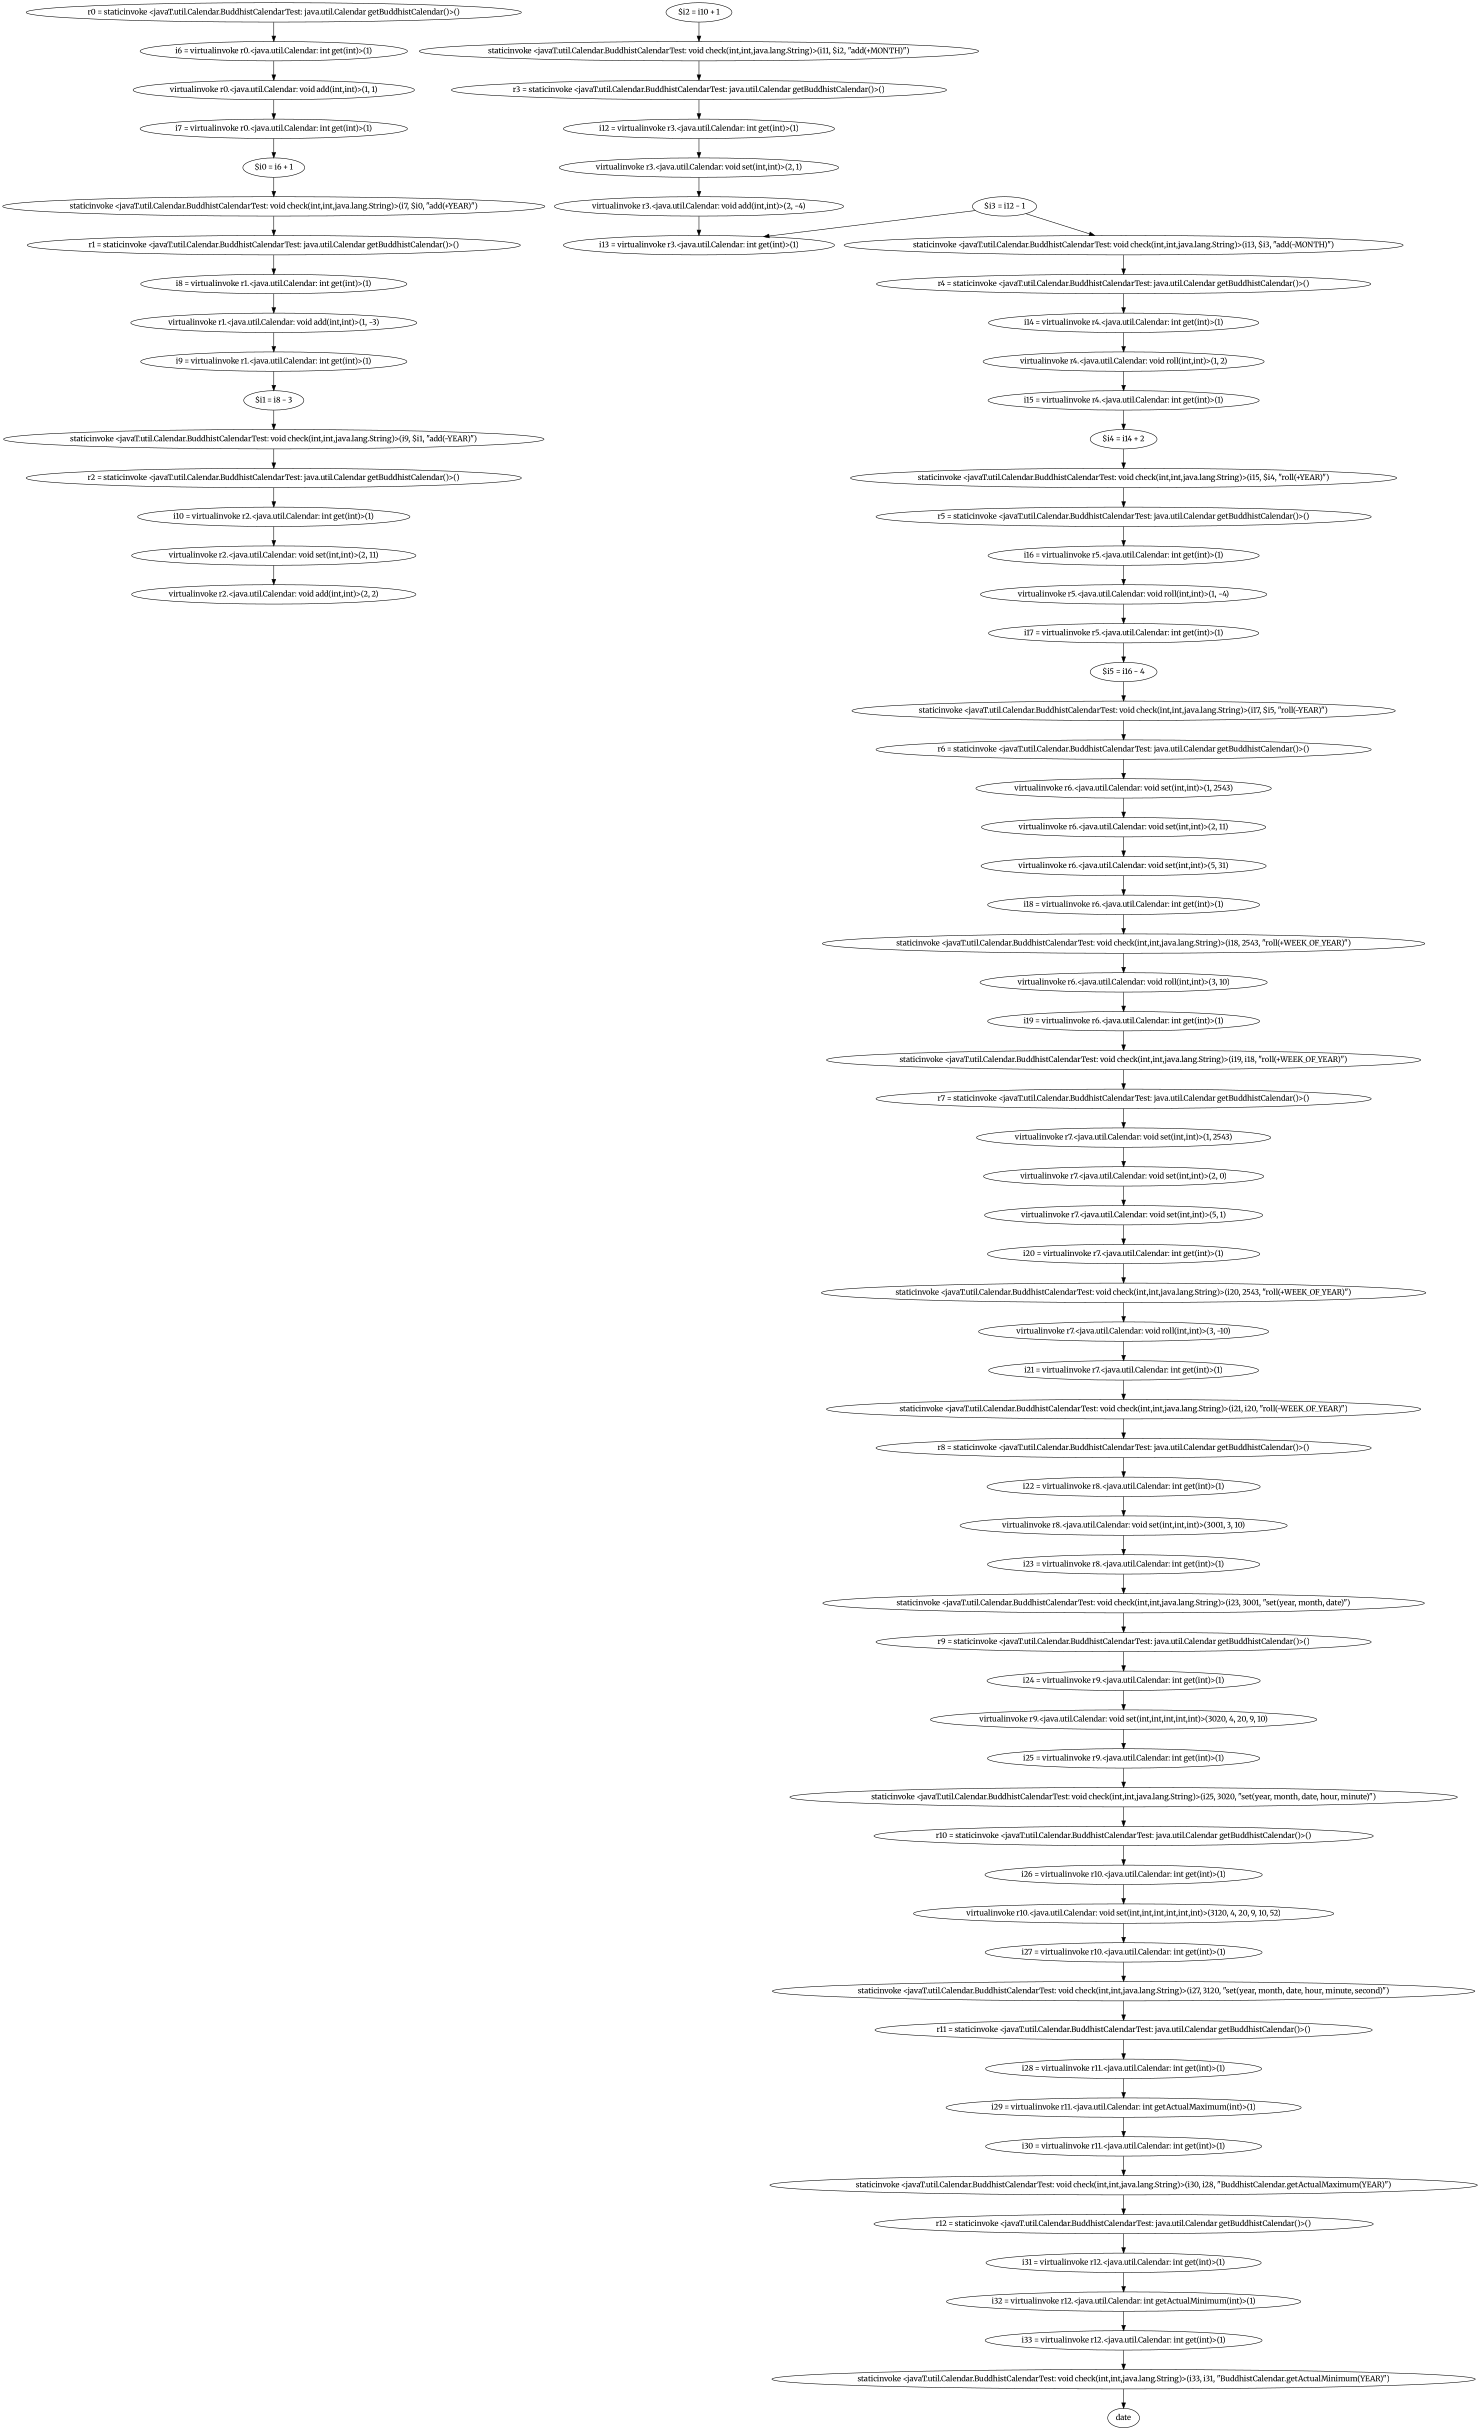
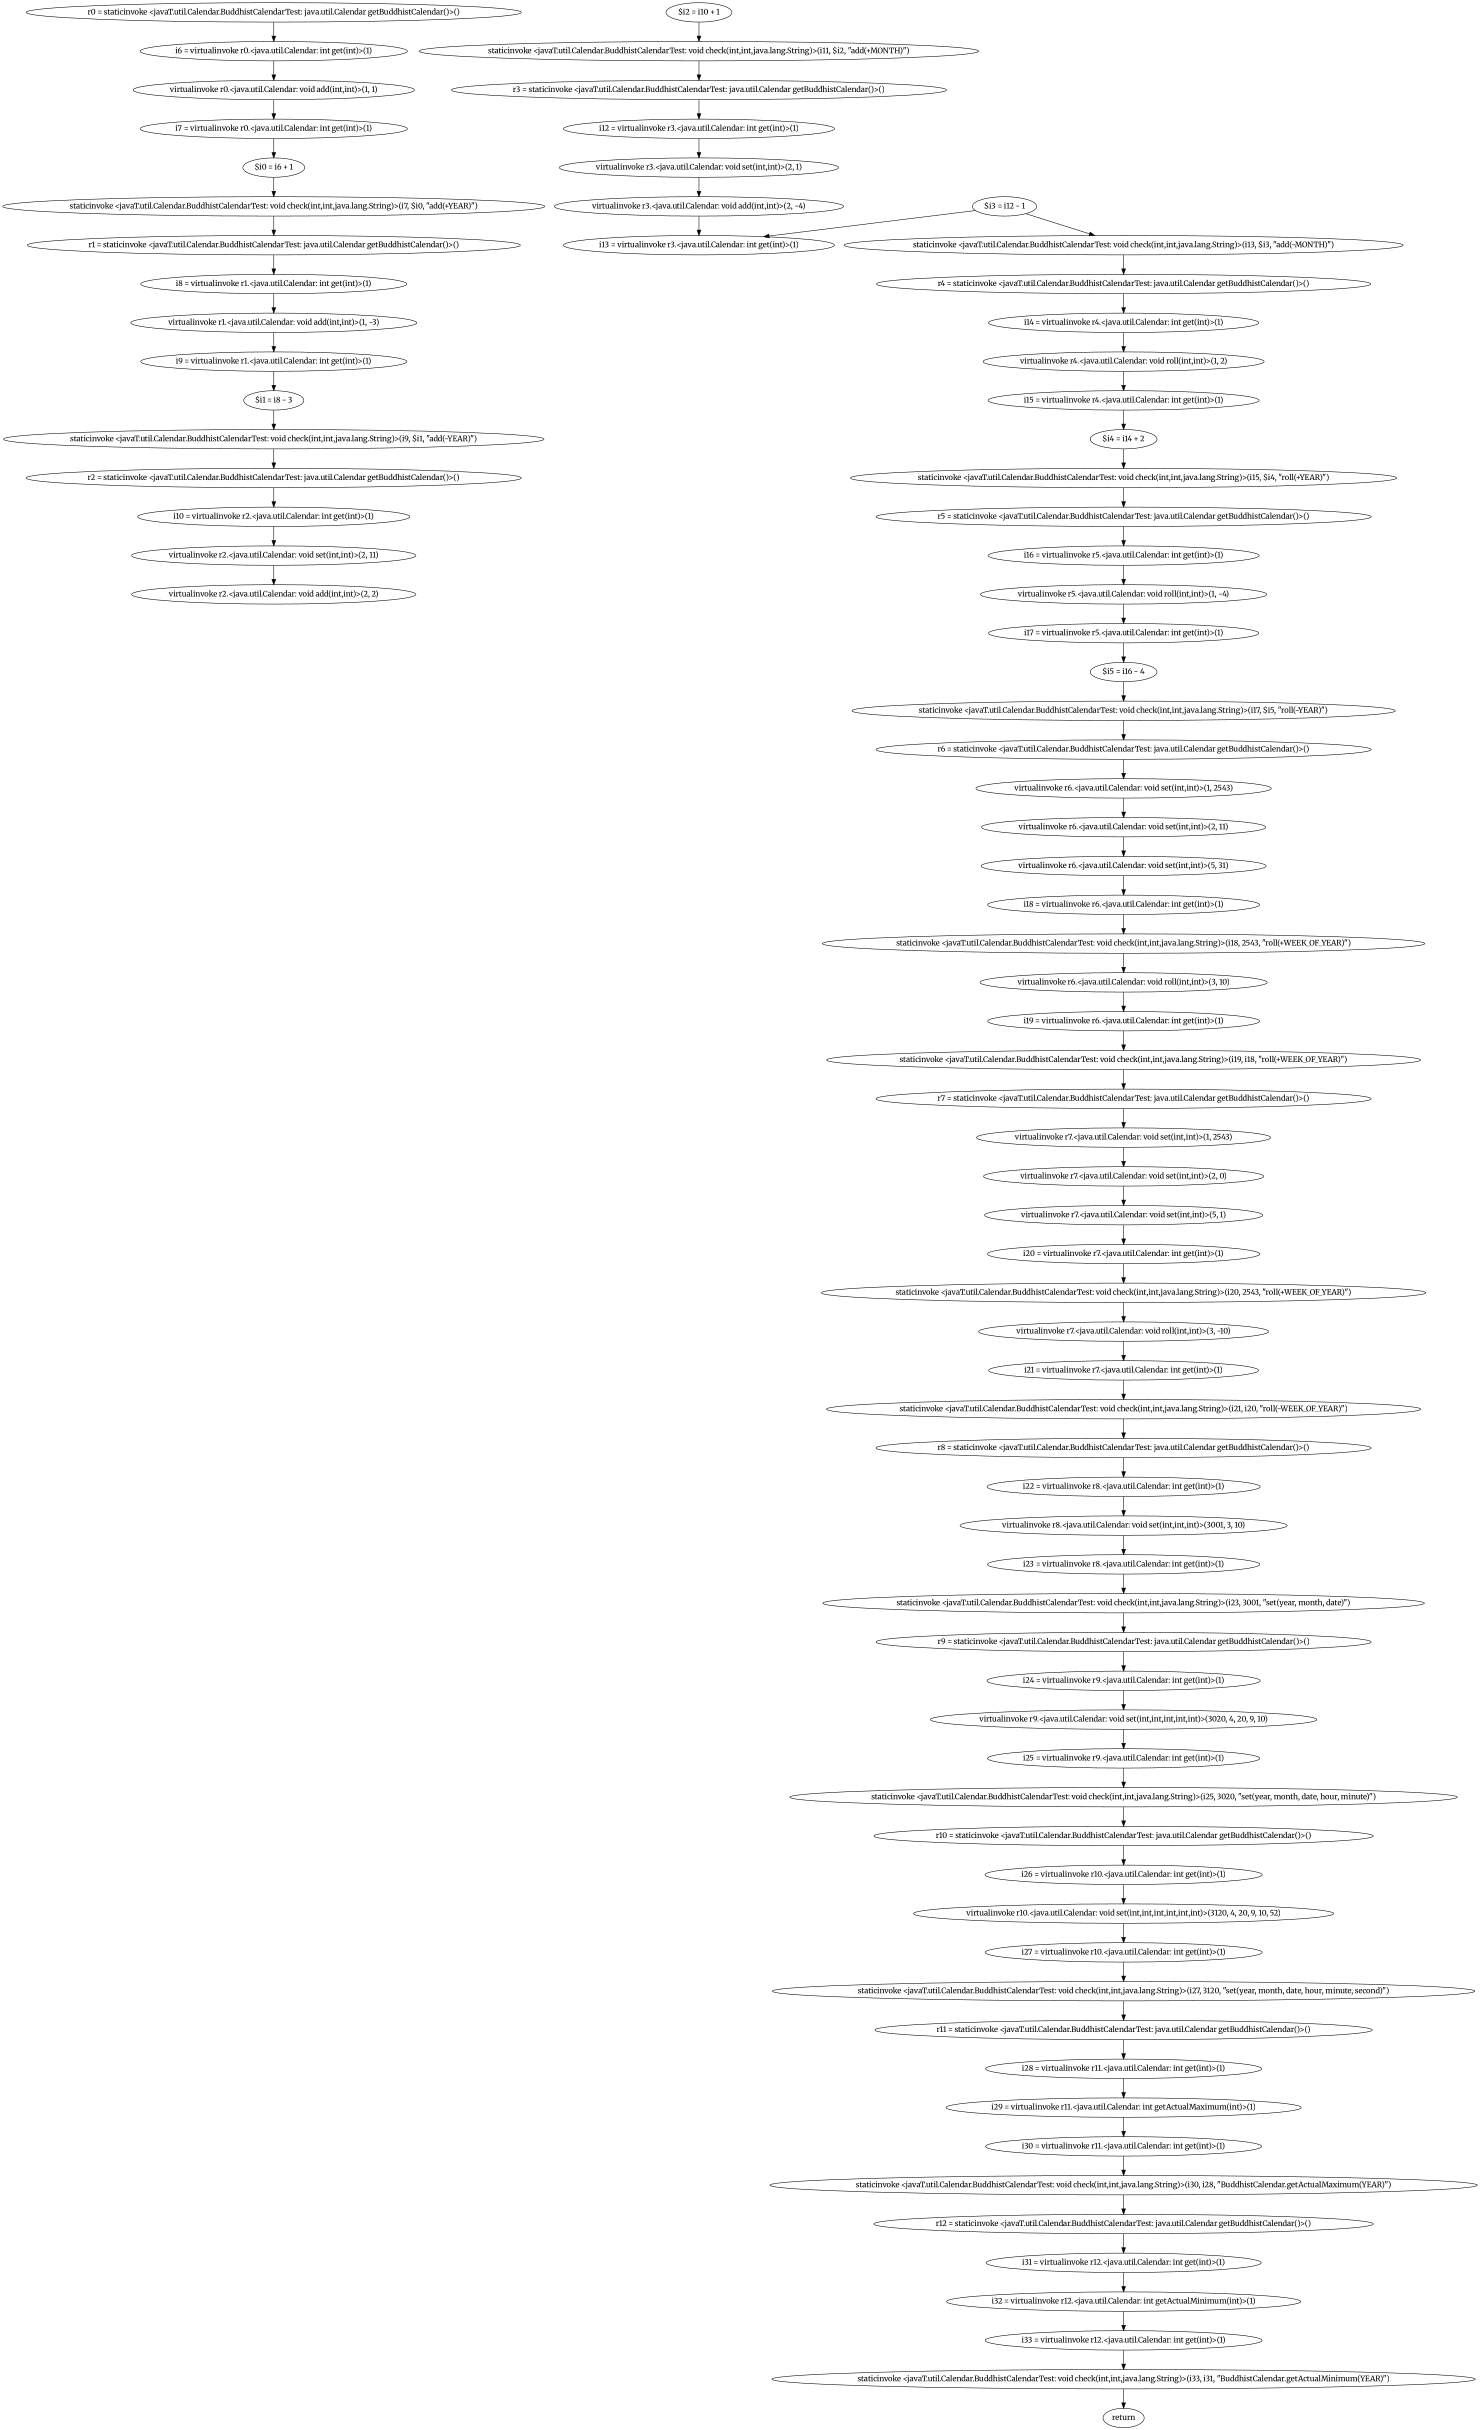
node "date": label "date" -> "return"
